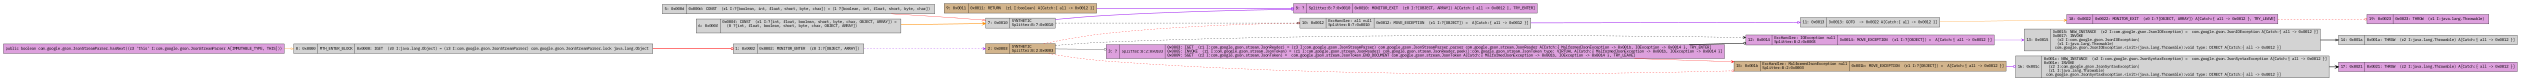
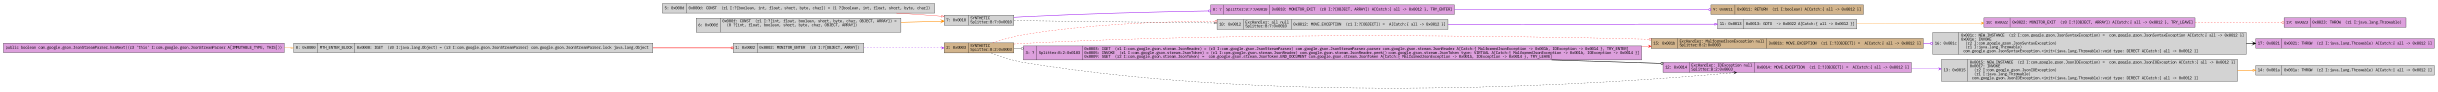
edge "9: 0x0011" -> "8: ?": reversed
edge "13: 0x0015" -> "14: 0x001a": color black -> darkorange
